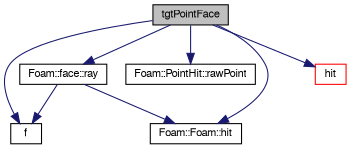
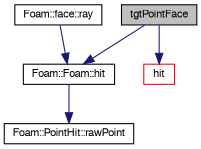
edge "tgtPointFace" -> "Foam::PointHit::rawPoint": now "Foam::Foam::hit" -> "Foam::PointHit::rawPoint"
edge "tgtPointFace" -> "Foam::face::ray": removed
node "f": removed
